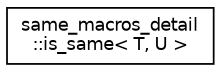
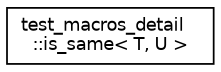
node "same_macros_detail ::is_same< T, U >": label "same_macros_detail ::is_same< T, U >" -> "test_macros_detail ::is_same< T, U >"
